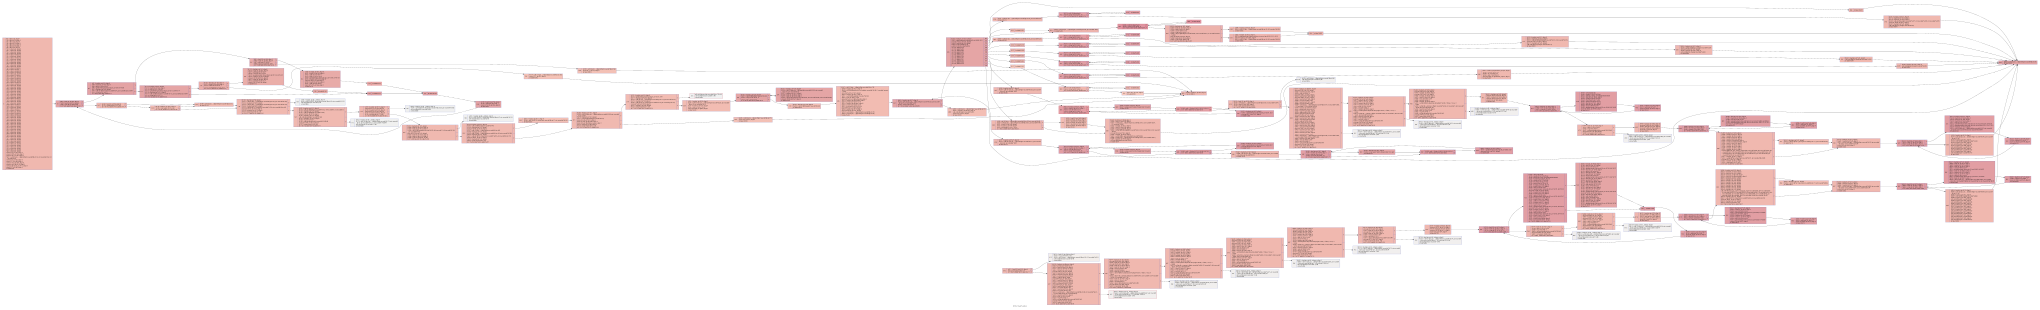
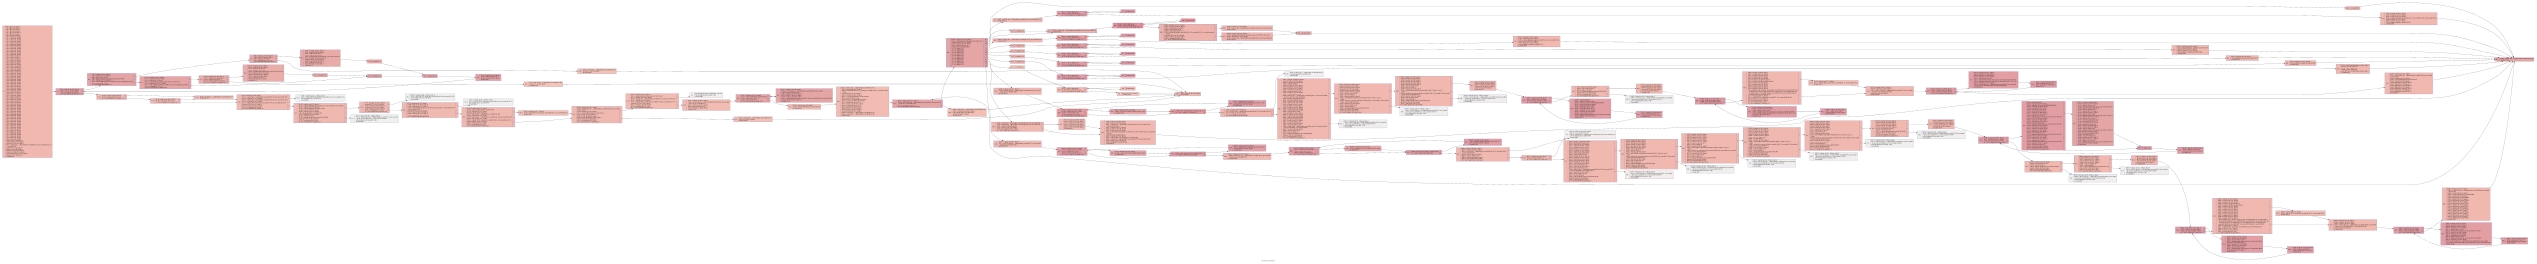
node "602:": added
